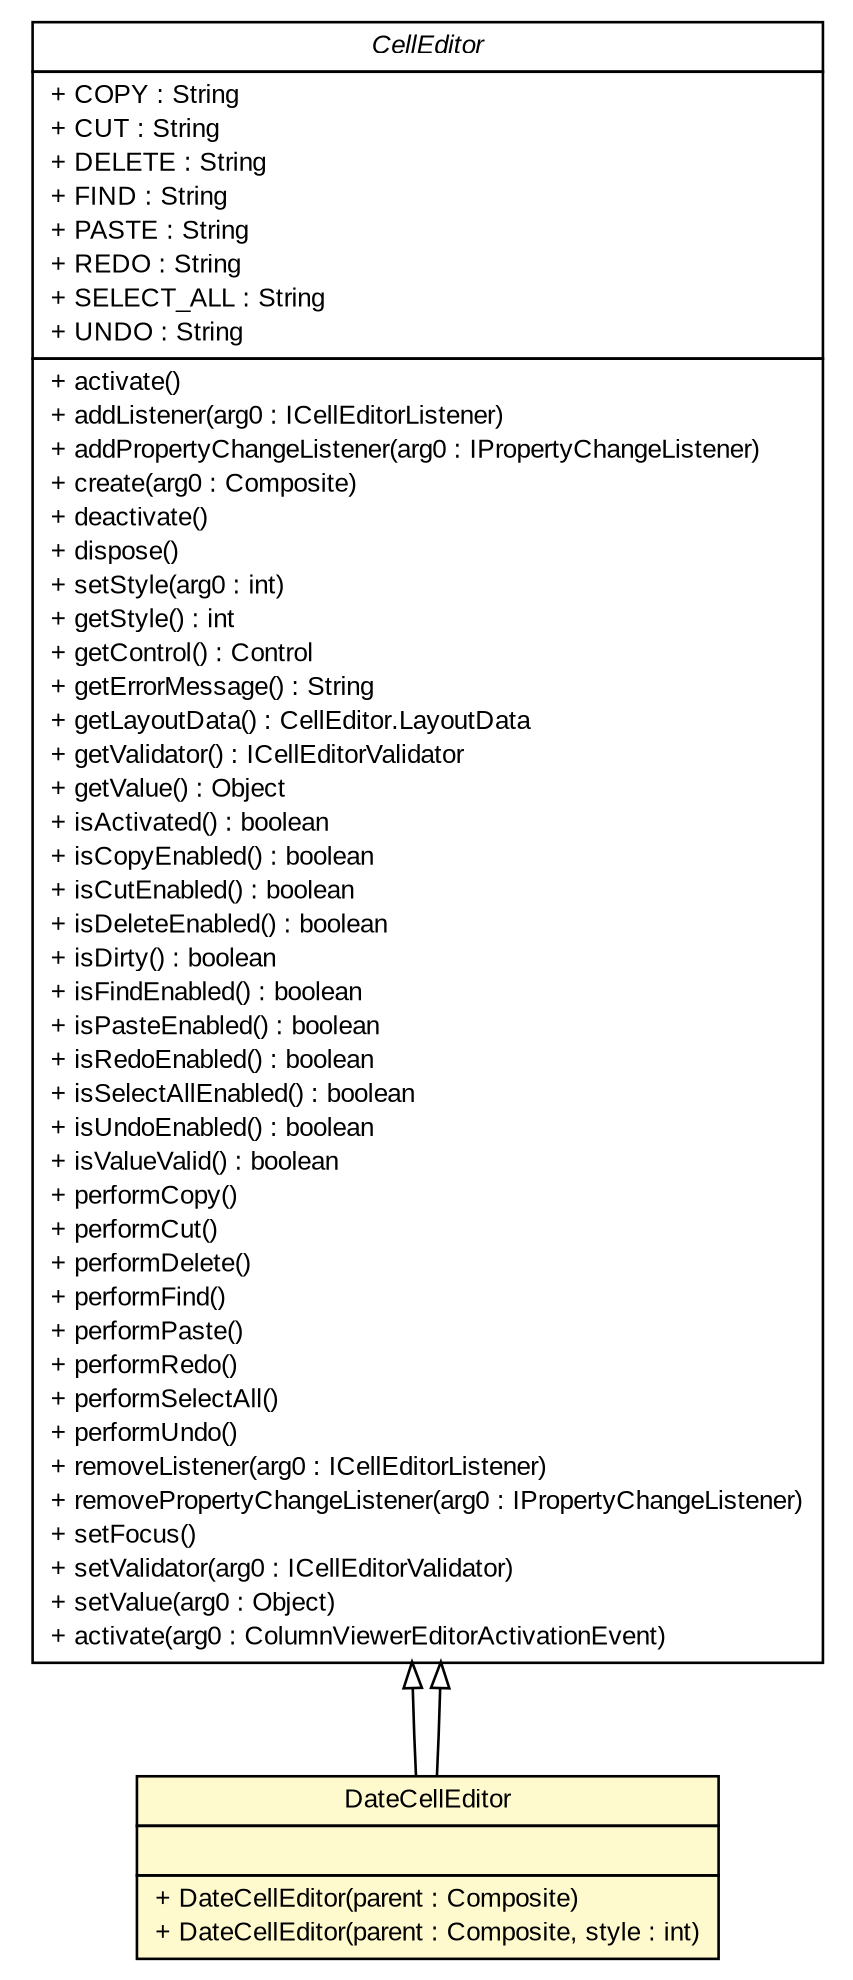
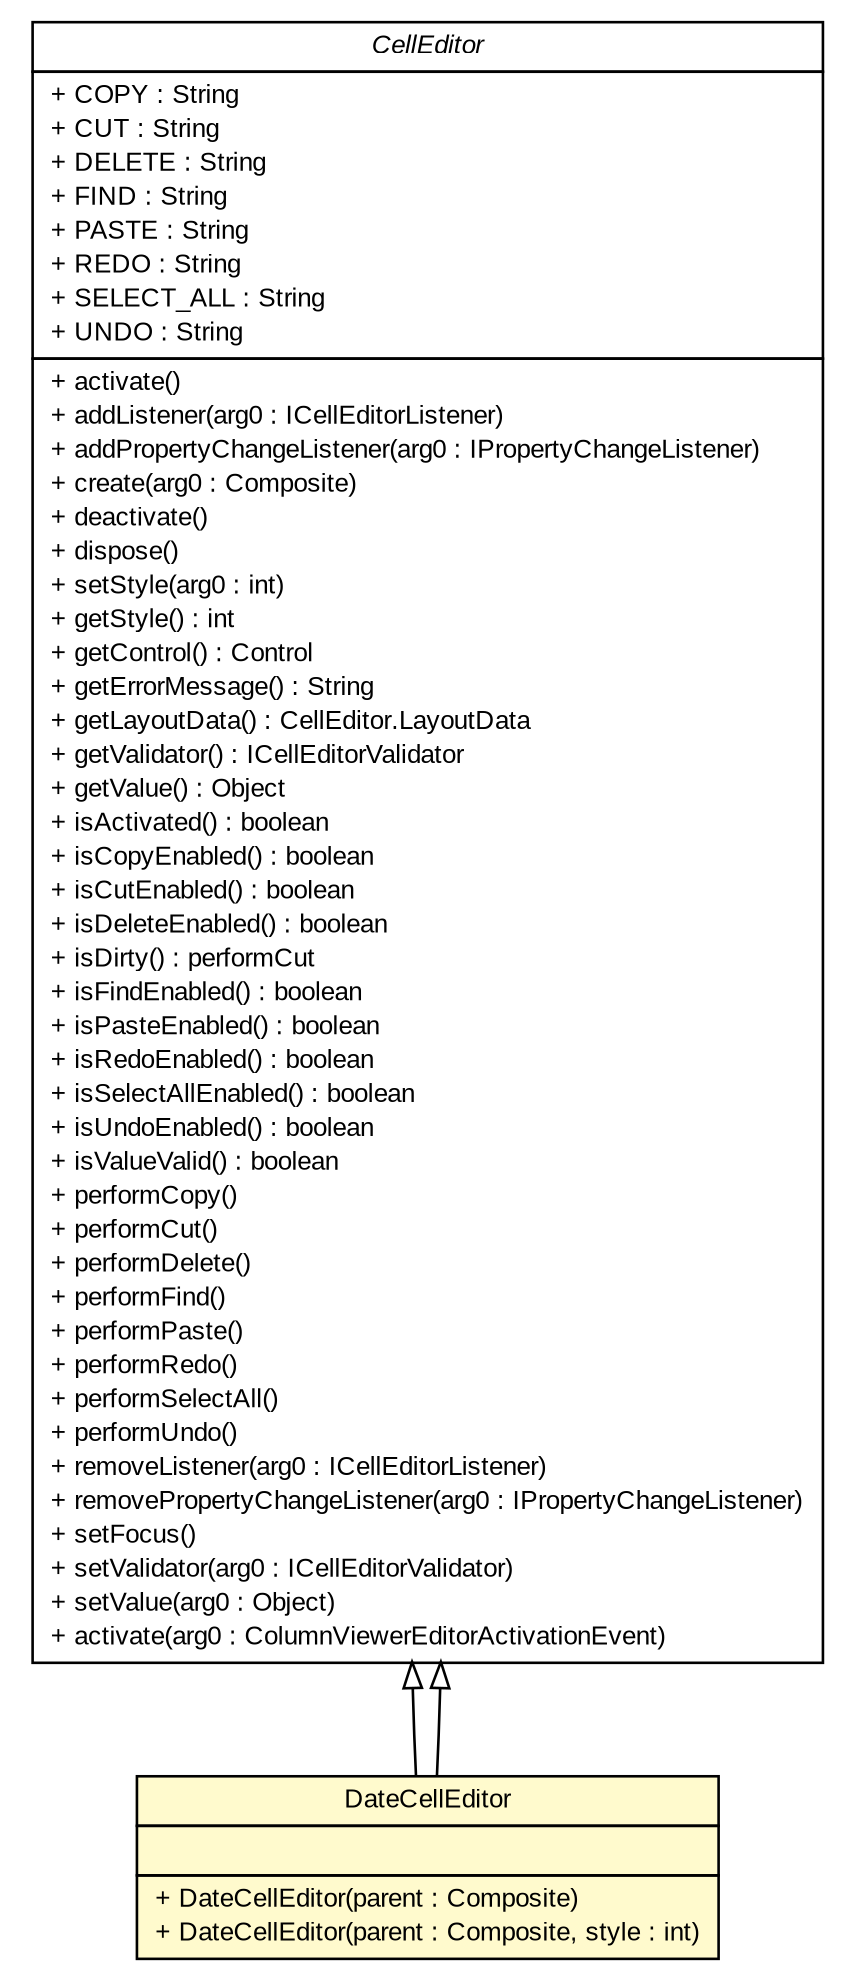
node "CellEditor": text "+ isDirty() : boolean" -> "+ isDirty() : performCut"
